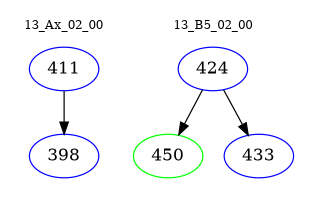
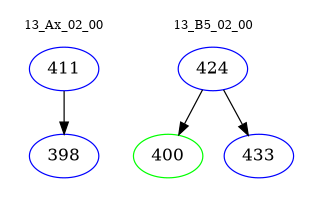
node "450": label "450" -> "400"
